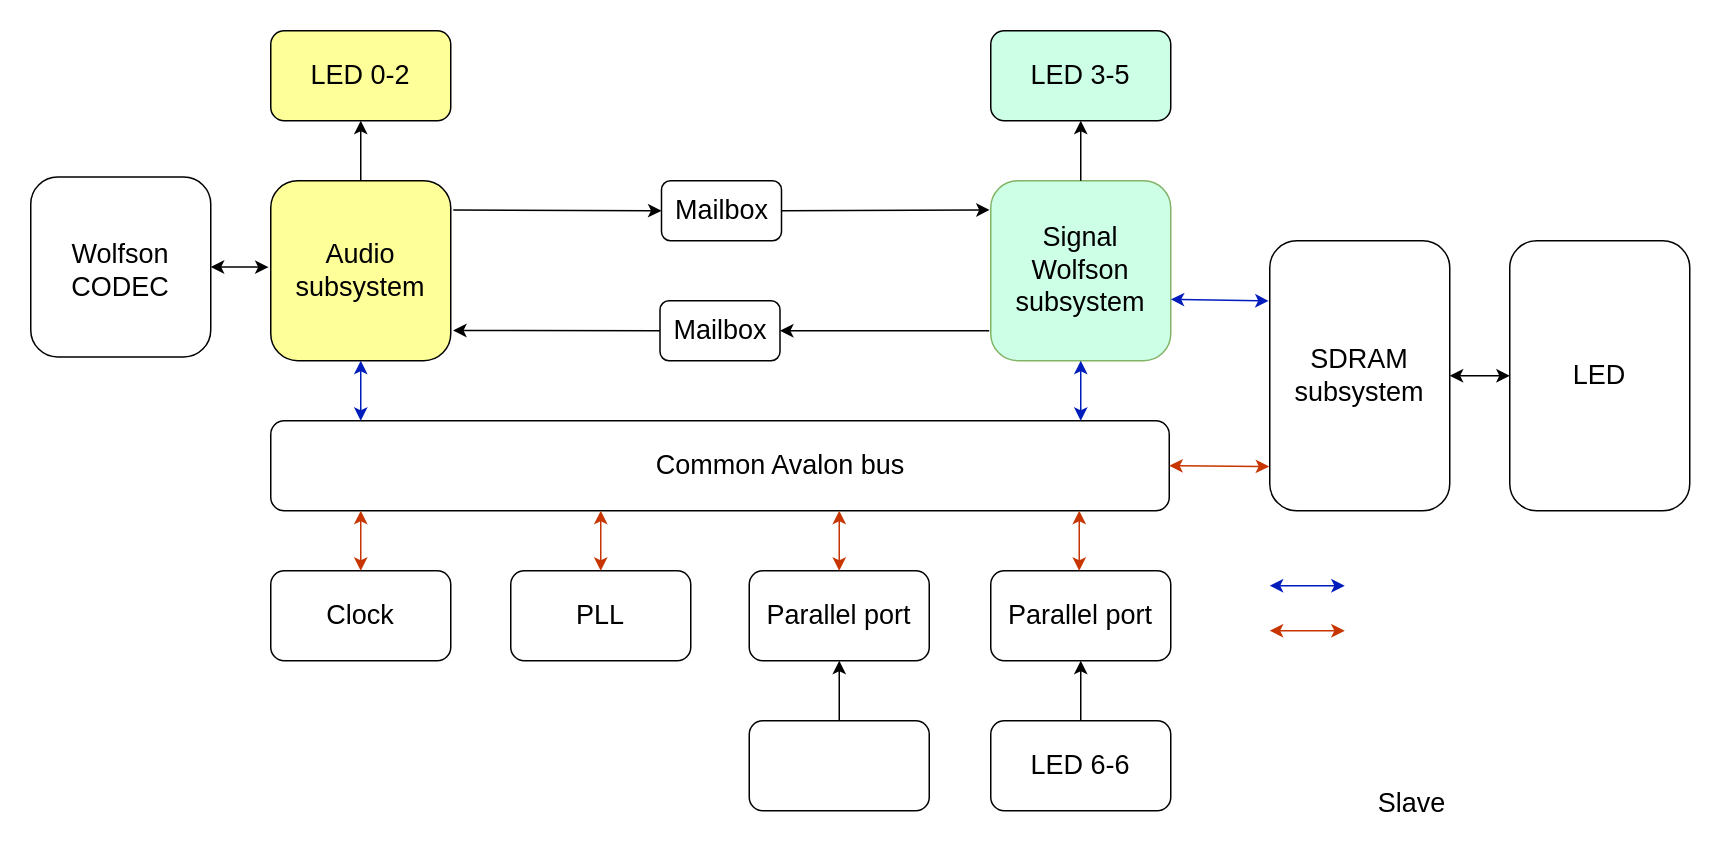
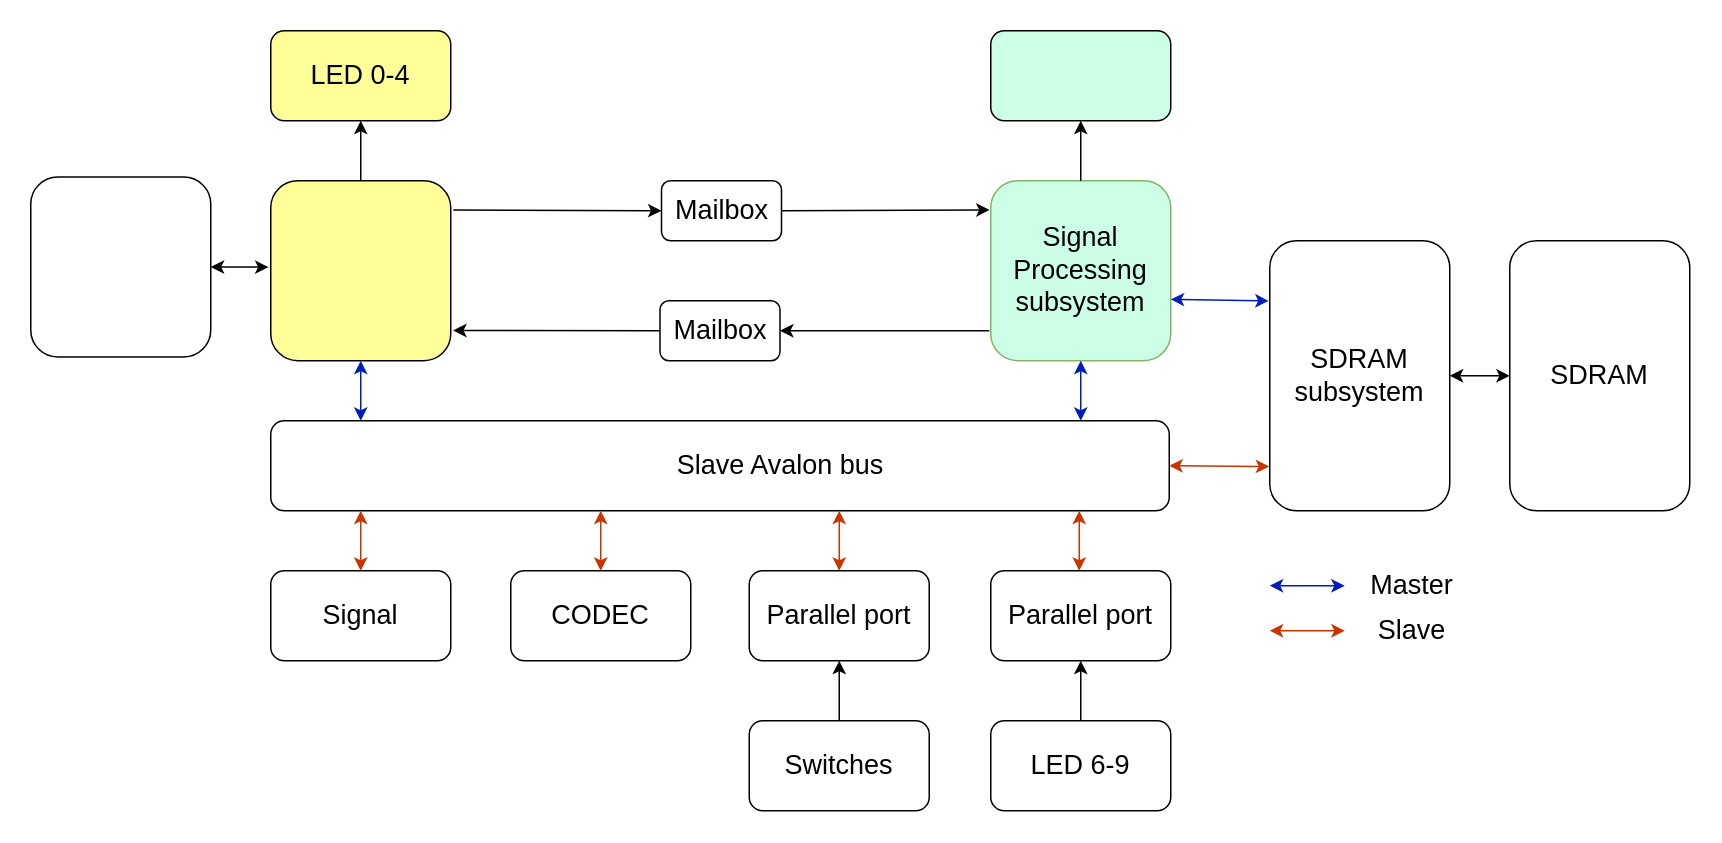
node "LED 0-2": label "LED 0-2" -> "LED 0-4"
node "LED 3-5": removed
node "Wolfson CODEC": removed
node "Audio subsystem": removed
node "Signal Wolfson subsystem": label "Signal Wolfson subsystem" -> "Signal Processing subsystem"
node "LED": label "LED" -> "SDRAM"
node "Common Avalon bus": label "Common Avalon bus" -> "Slave Avalon bus"
node "Master": added
node "Clock": label "Clock" -> "Signal"
node "PLL": label "PLL" -> "CODEC"
node "Switches": added
node "LED 6-6": label "LED 6-6" -> "LED 6-9"
node "Slave": moved (1412, 803) -> (1412, 631)
